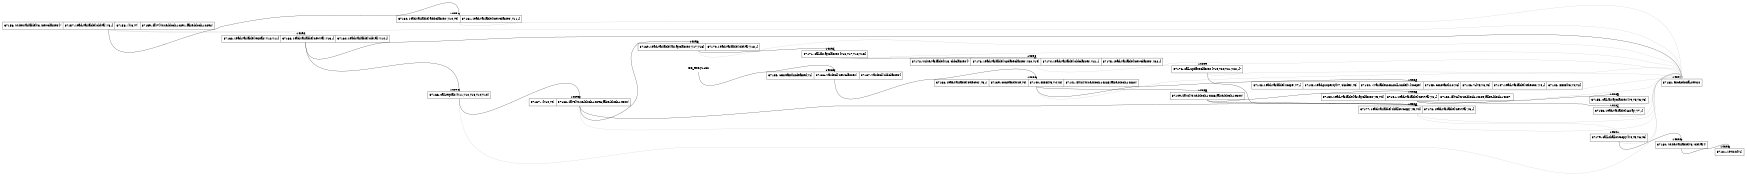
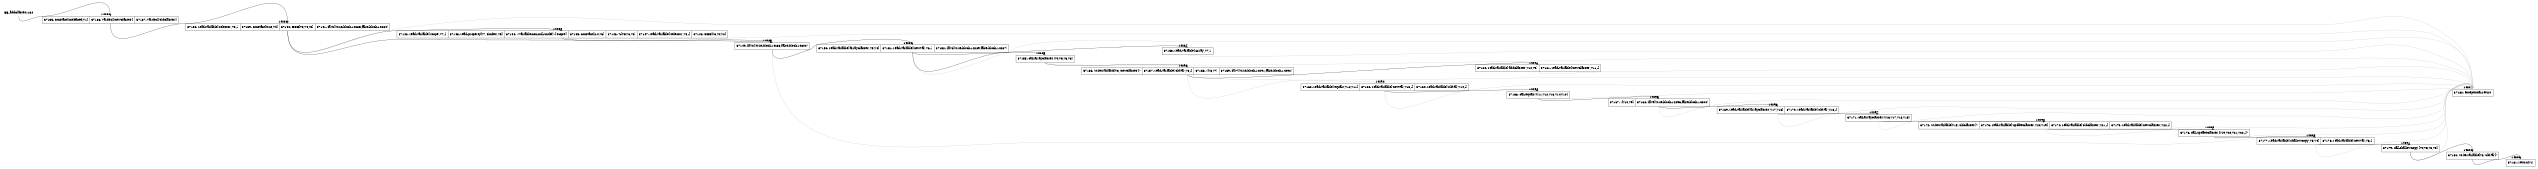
edge "37162: read-variable['equals',v12,v11]" -> "37182: exceptional-return": color black -> gray
edge "37142: read-variable['scope',v7,-]" -> "37149: if[v2](true-block:14286,false-block:14300)": added
edge "37155: call-arrayClasses [v4,v5,v6,v3]" -> "37156: write-variable[v3,'newClasses']*": added
edge "37172: write-variable[v15,'oldClasses']*" -> "37176: call-updateClasses [v19,v20,v21,v22,-]*": color gray -> black
node "BB_entry1132": label "BB_entry1132" -> "BB_addClasses1132"
edge "37149: if[v2](true-block:14286,false-block:14300)" -> "37177: read-variable['shallowCopy',v5,v4]": color black -> gray
edge "37167: ![v10,v9]" -> "37177: read-variable['shallowCopy',v5,v4]": removed
edge "37177: read-variable['shallowCopy',v5,v4]" -> "37179: call-shallowCopy [v4,v5,v6,v3]": color gray -> black
